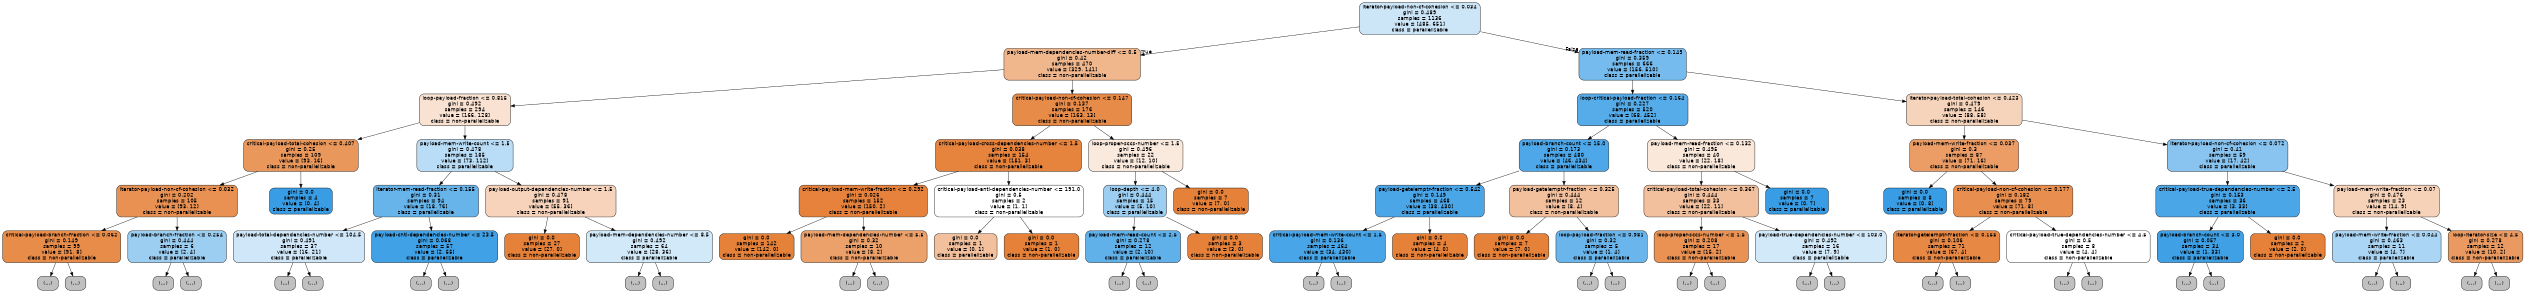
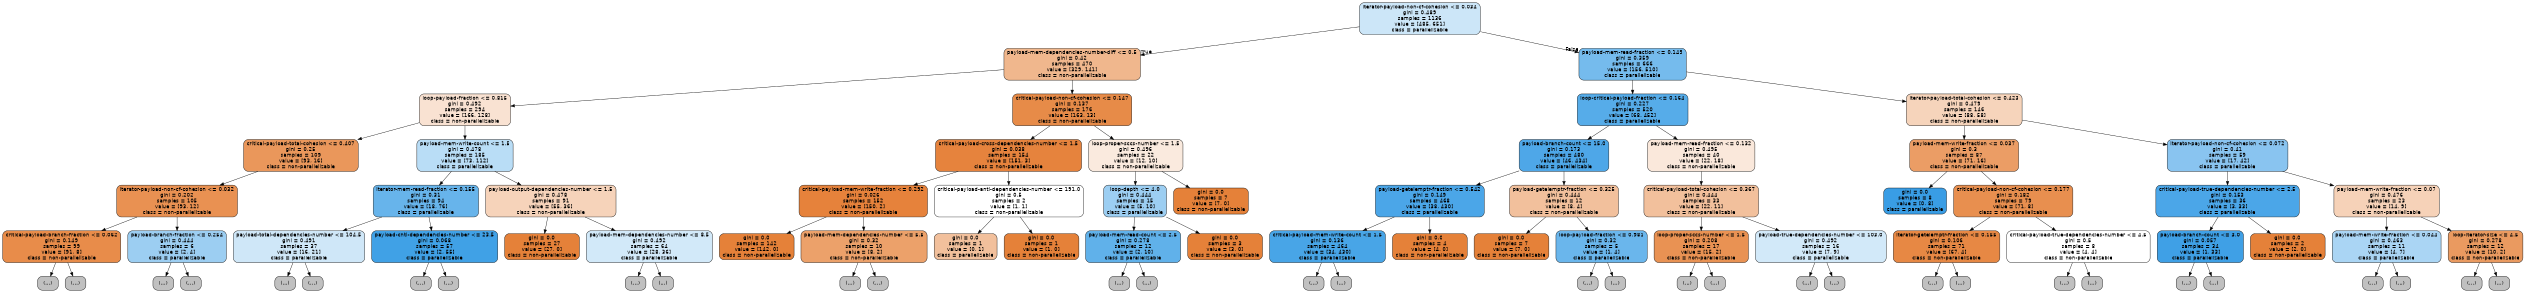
node "gini = 0.0 samples = 4 value = [0, 4] class = parallelizable": removed
node "gini = 0.0 samples = 7 value = [0, 7] class = parallelizable": removed
